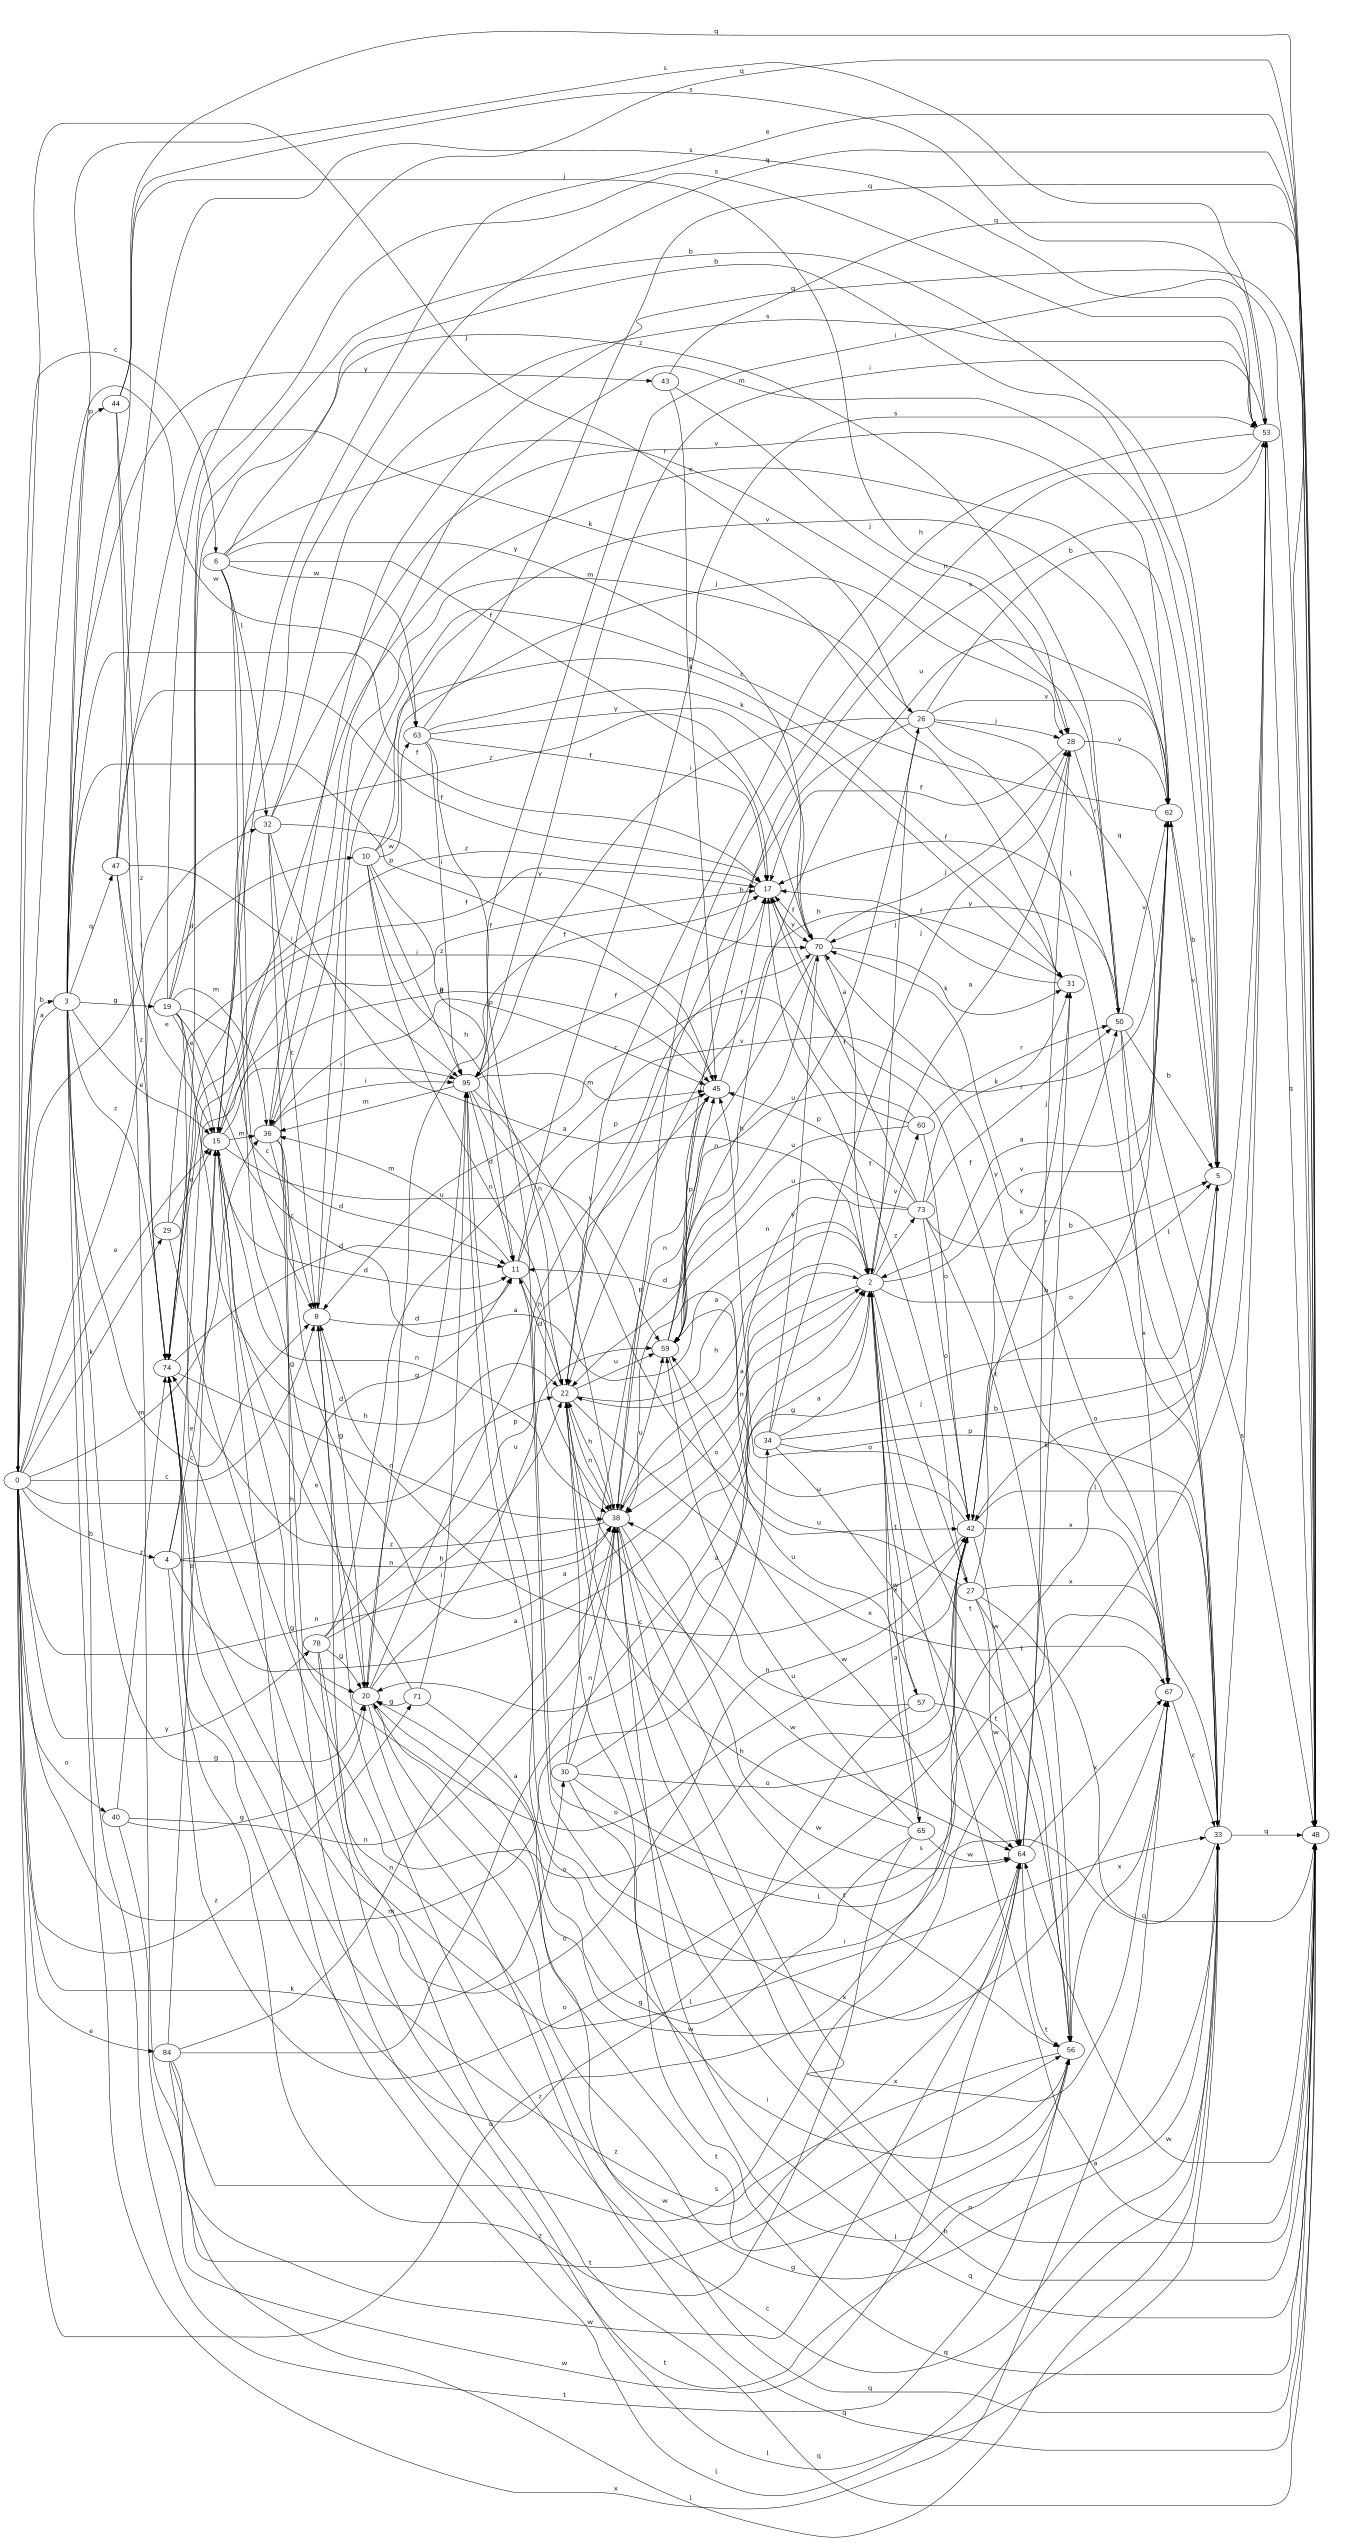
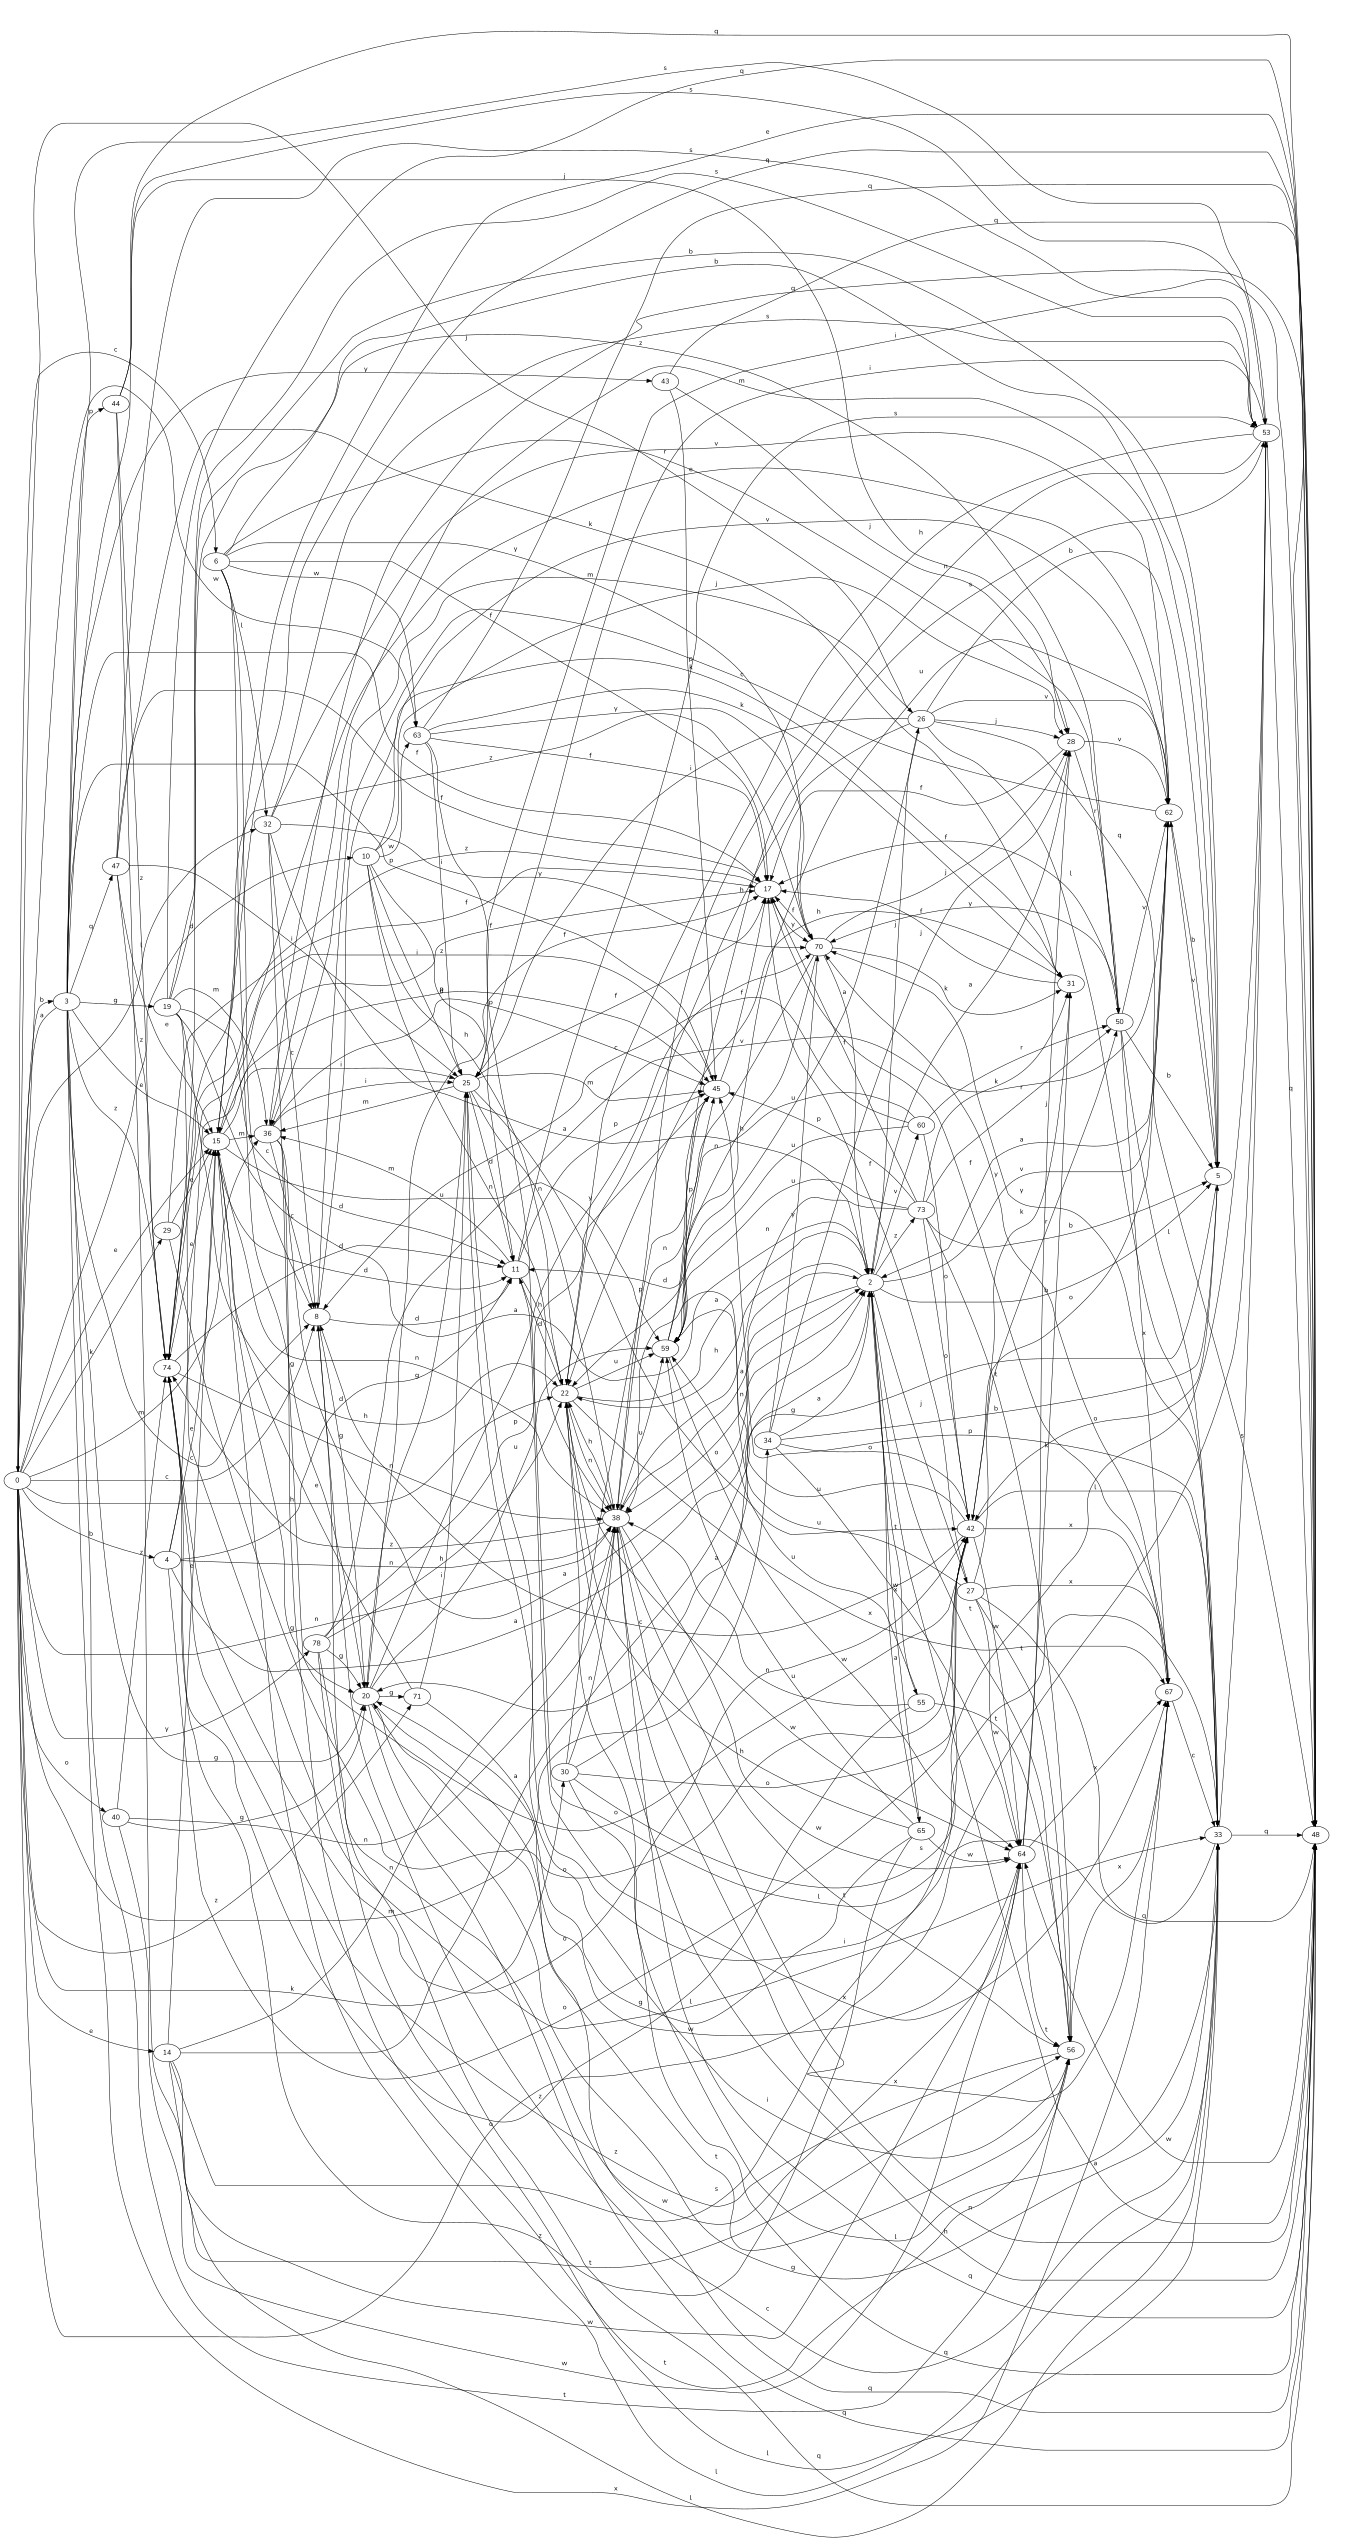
edge "19" -> "15": now "74" -> "15"
node "95": label "95" -> "25"
node "57": label "57" -> "55"
edge "71" -> "20": reversed
node "84": label "84" -> "14"
